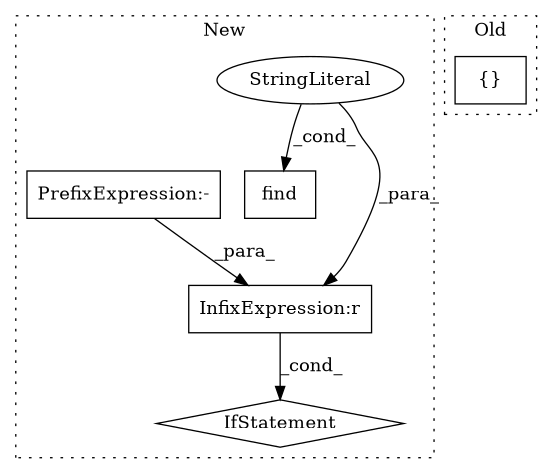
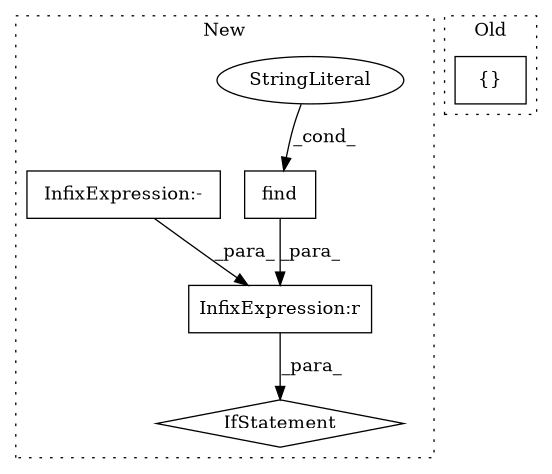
edge "StringLiteral" -> "InfixExpression:r": now "find" -> "InfixExpression:r"
node "PrefixExpression:-": label "PrefixExpression:-" -> "InfixExpression:-"
edge "InfixExpression:r" -> "IfStatement": label "_cond_" -> "_para_"
